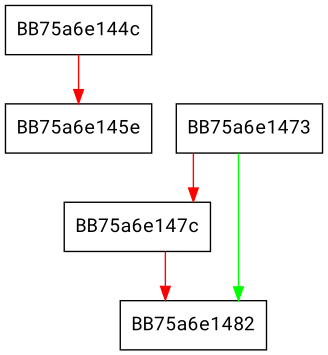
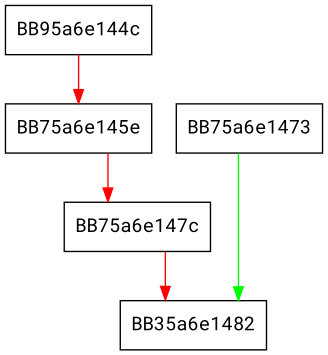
node "BB75a6e144c": label "BB75a6e144c" -> "BB95a6e144c"
edge "BB75a6e1473" -> "BB75a6e147c": now "BB75a6e145e" -> "BB75a6e147c"
node "BB75a6e1482": label "BB75a6e1482" -> "BB35a6e1482"
